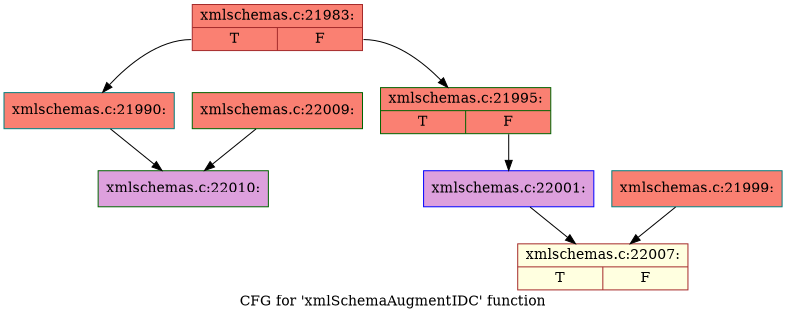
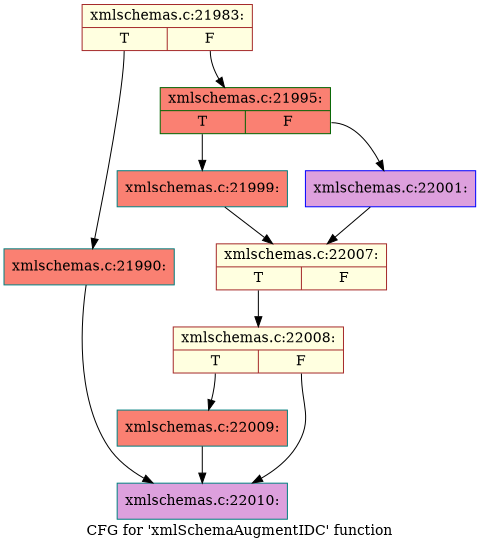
node "xmlschemas.c:21983:": fillcolor salmon -> lightyellow
node "xmlschemas.c:22009:": color darkgreen -> teal
edge "xmlschemas.c:21995:" -> "xmlschemas.c:21999:": added
node "xmlschemas.c:22010:": color darkgreen -> teal
node "xmlschemas.c:22008:": added
